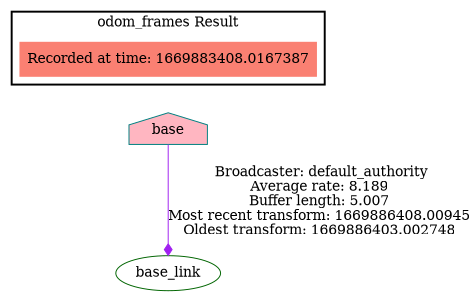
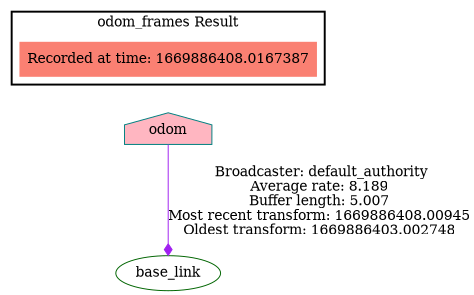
node "Recorded at time: 1669883408.0167387": label "Recorded at time: 1669883408.0167387" -> "Recorded at time: 1669886408.0167387"
node "base": label "base" -> "odom"
